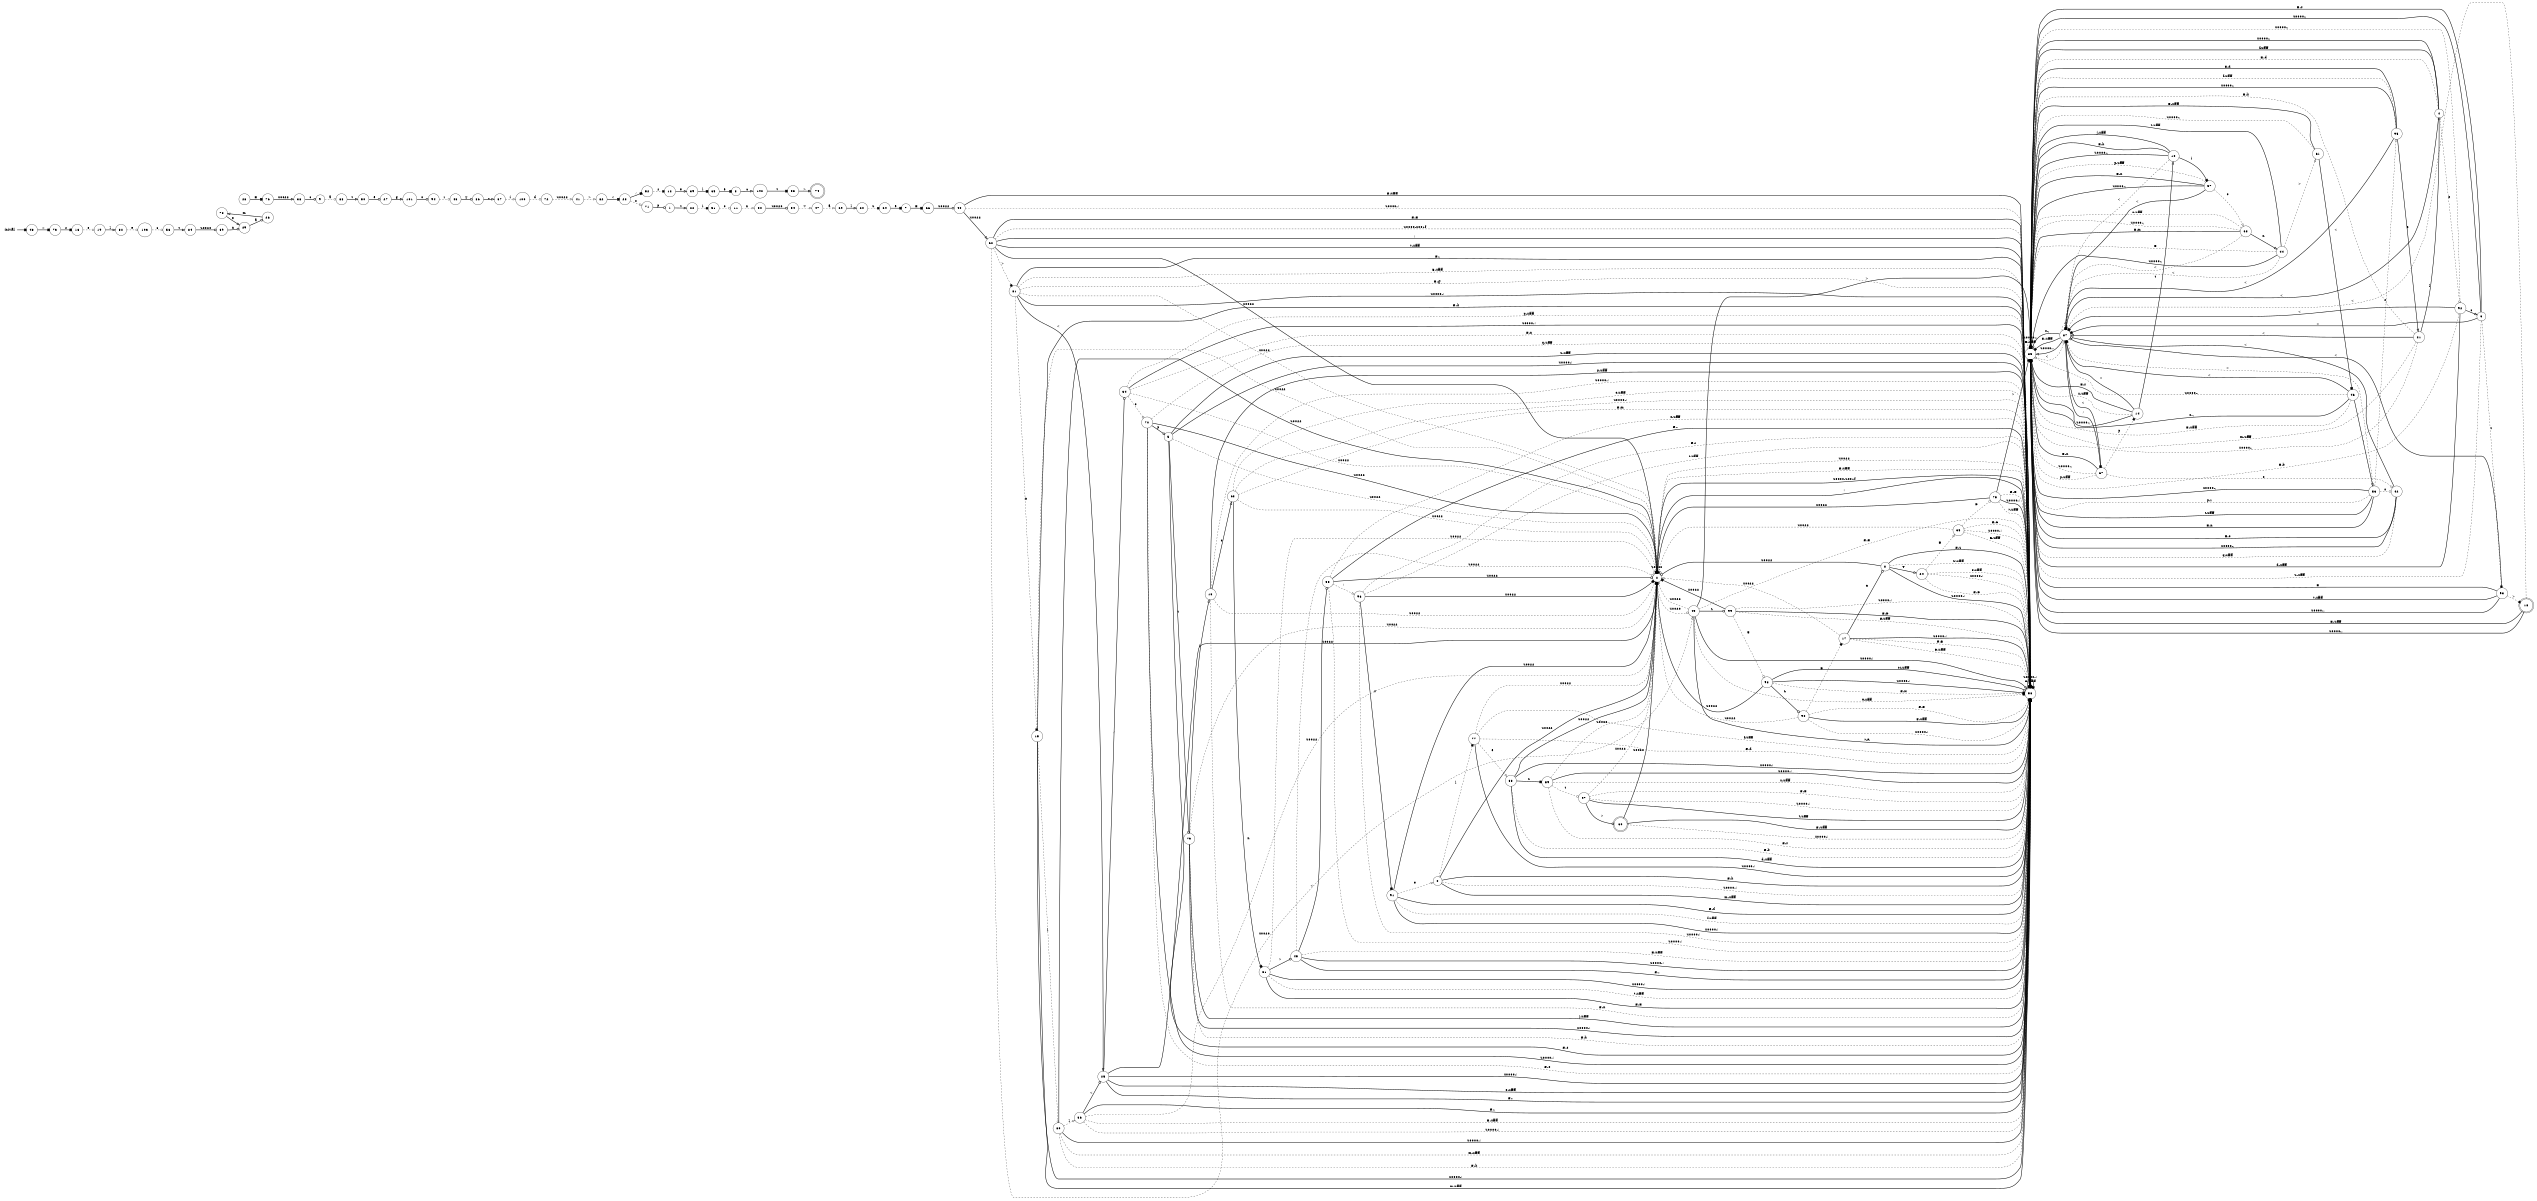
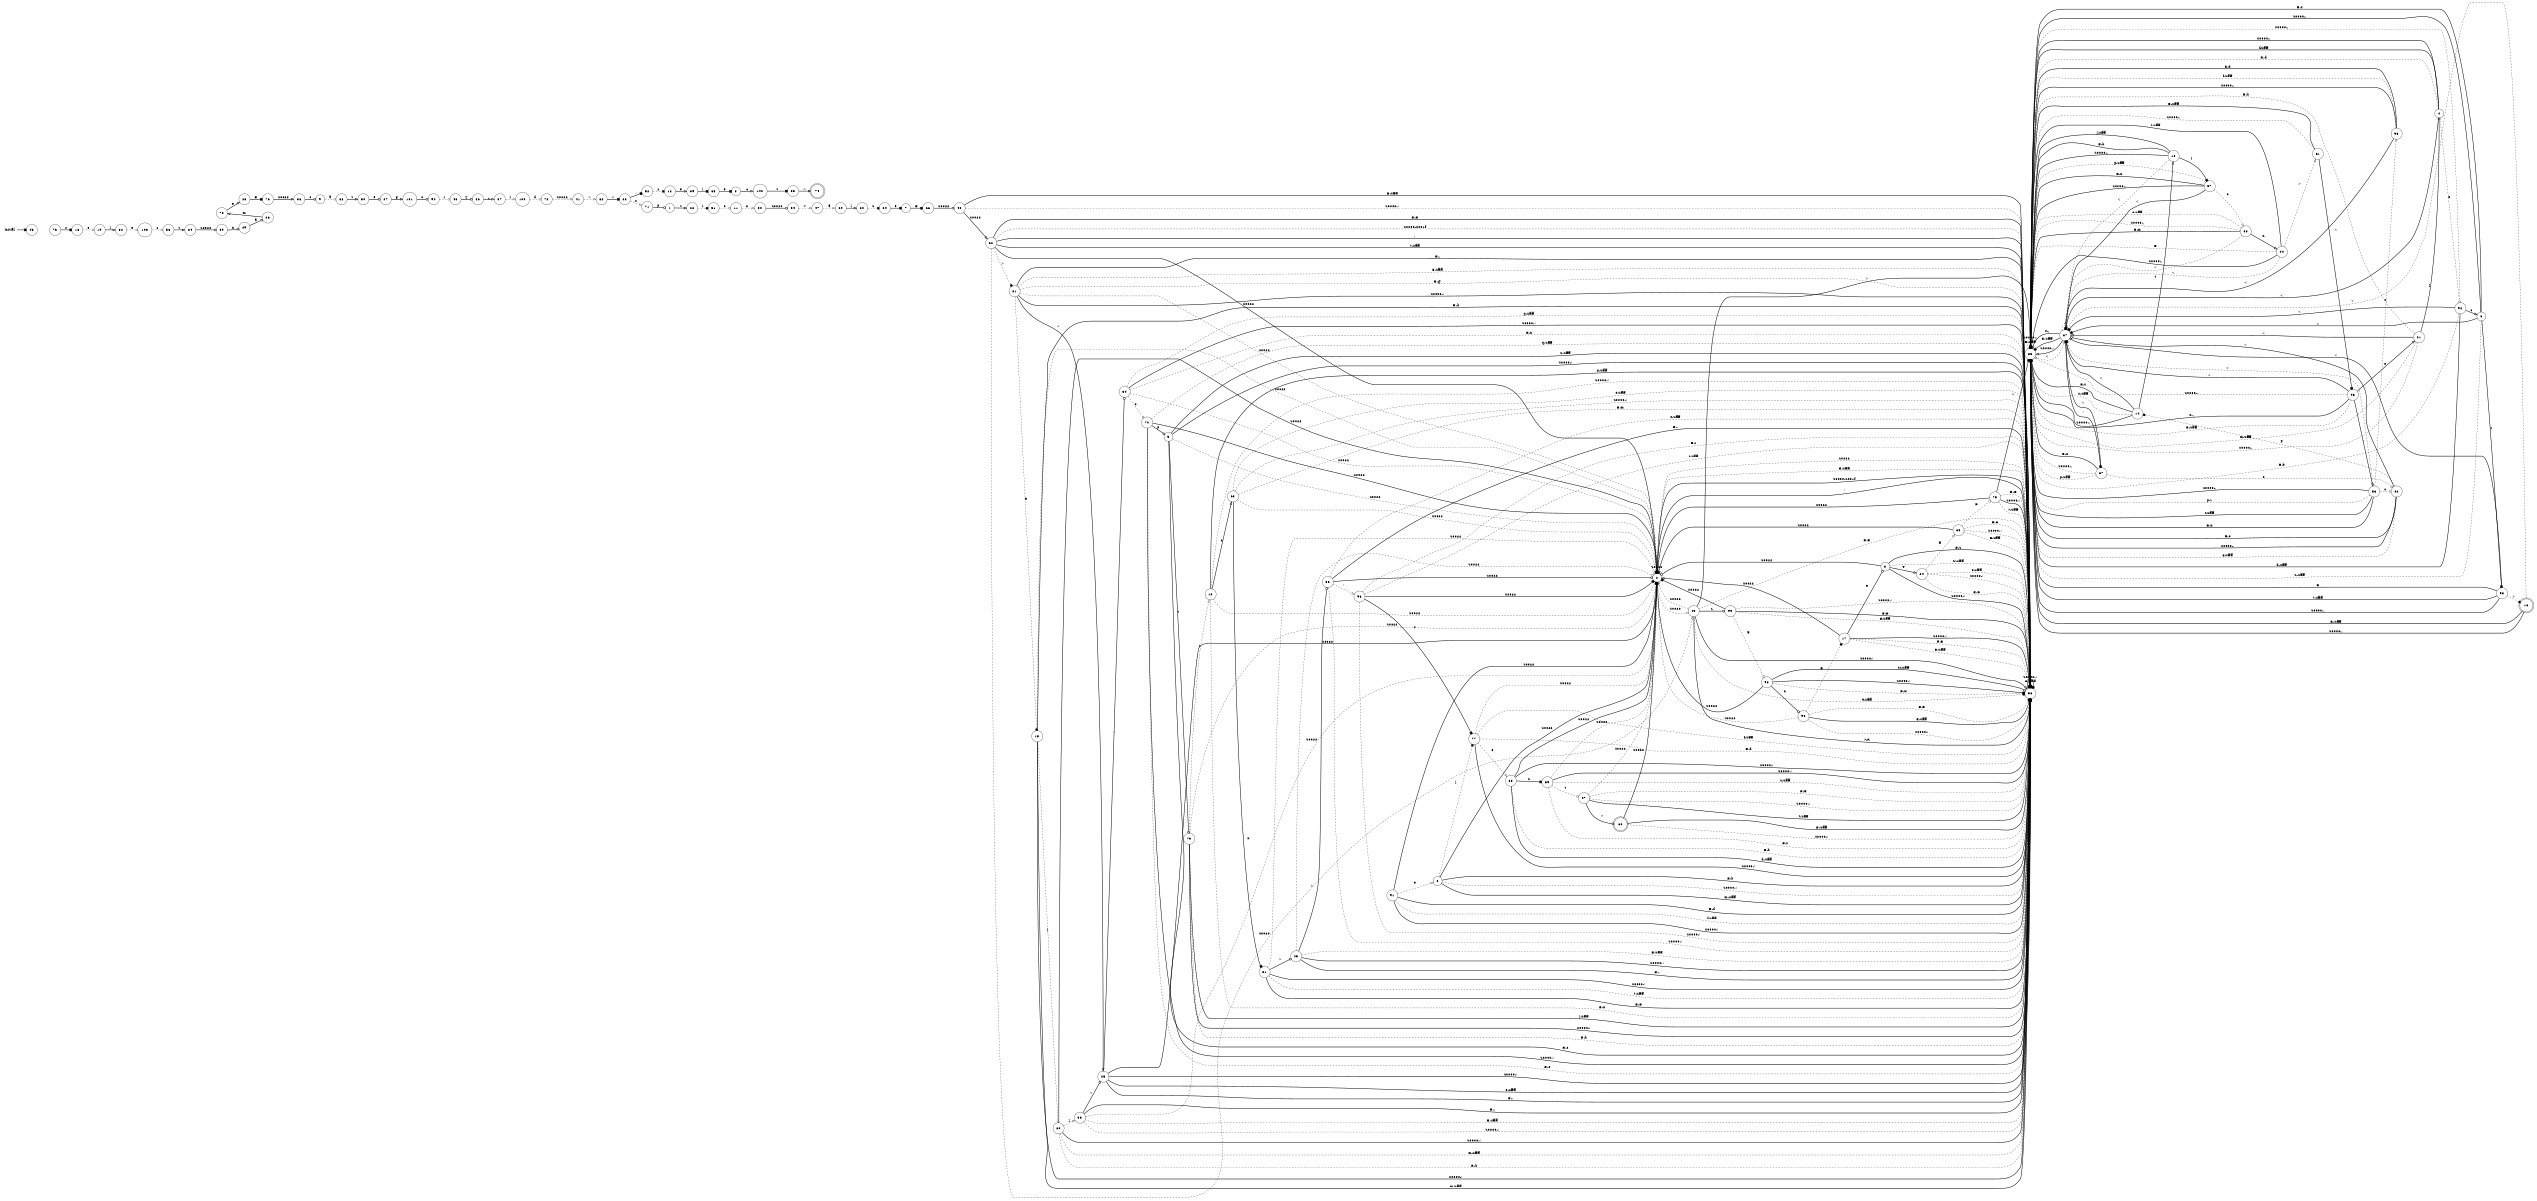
edge "78" -> "29": now "78" -> "28"
edge "48" -> "73": removed, label "<"
edge "95" -> "21": now "46" -> "21"
edge "67" -> "14": now "42" -> "14"
edge "6" -> "93": style dashed -> bold
edge "35" -> "2": style dashed -> bold
edge "17" -> "2": style dashed -> bold
edge "79" -> "13": style bold -> dashed
edge "96" -> "91": now "96" -> "77"
